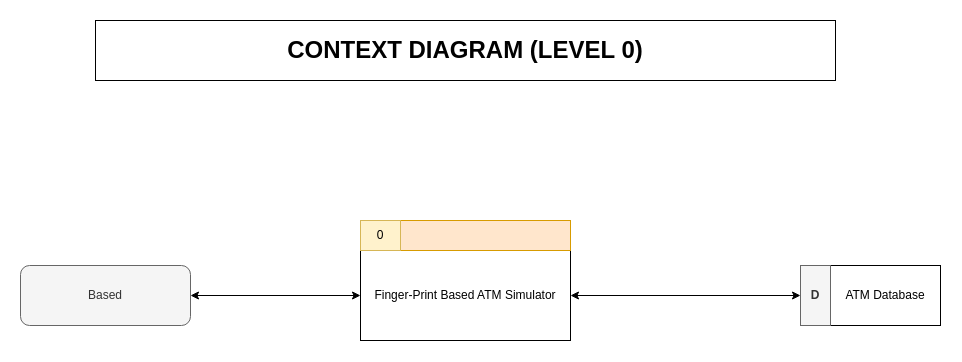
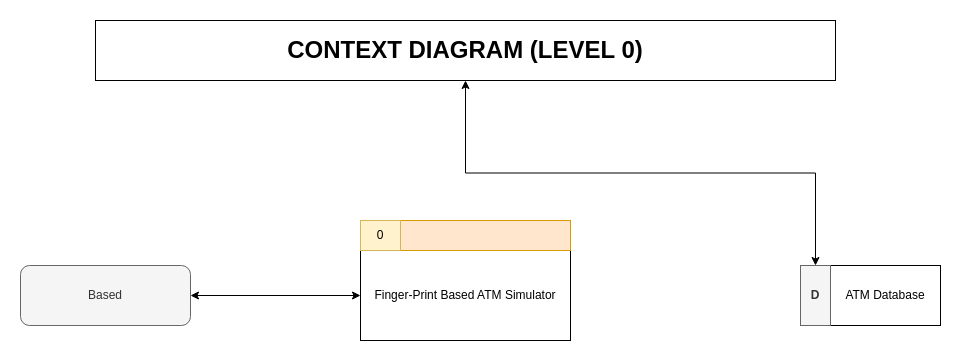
edge "Finger-Print Based ATM Simulator" -- "D": now "CONTEXT DIAGRAM (LEVEL 0)" -- "D"
